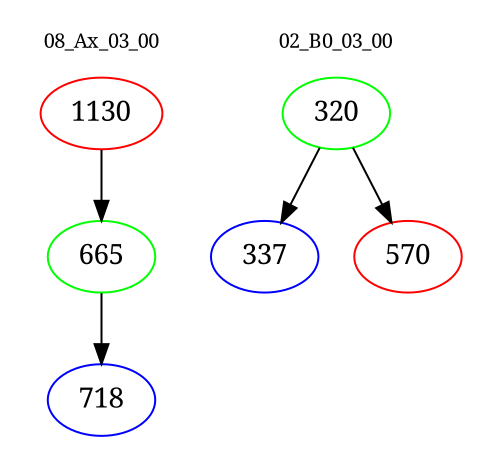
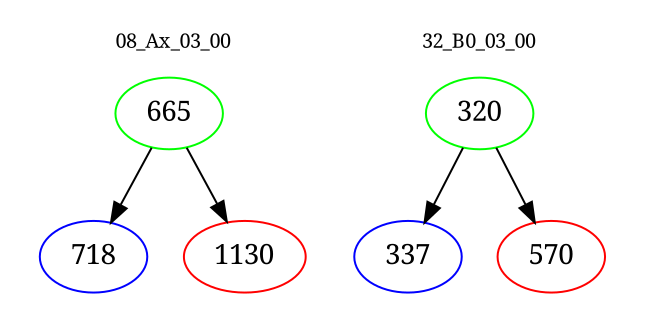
cluster "02_B0_03_00": label "02_B0_03_00" -> "32_B0_03_00"
edge "1130" -> "665": reversed
